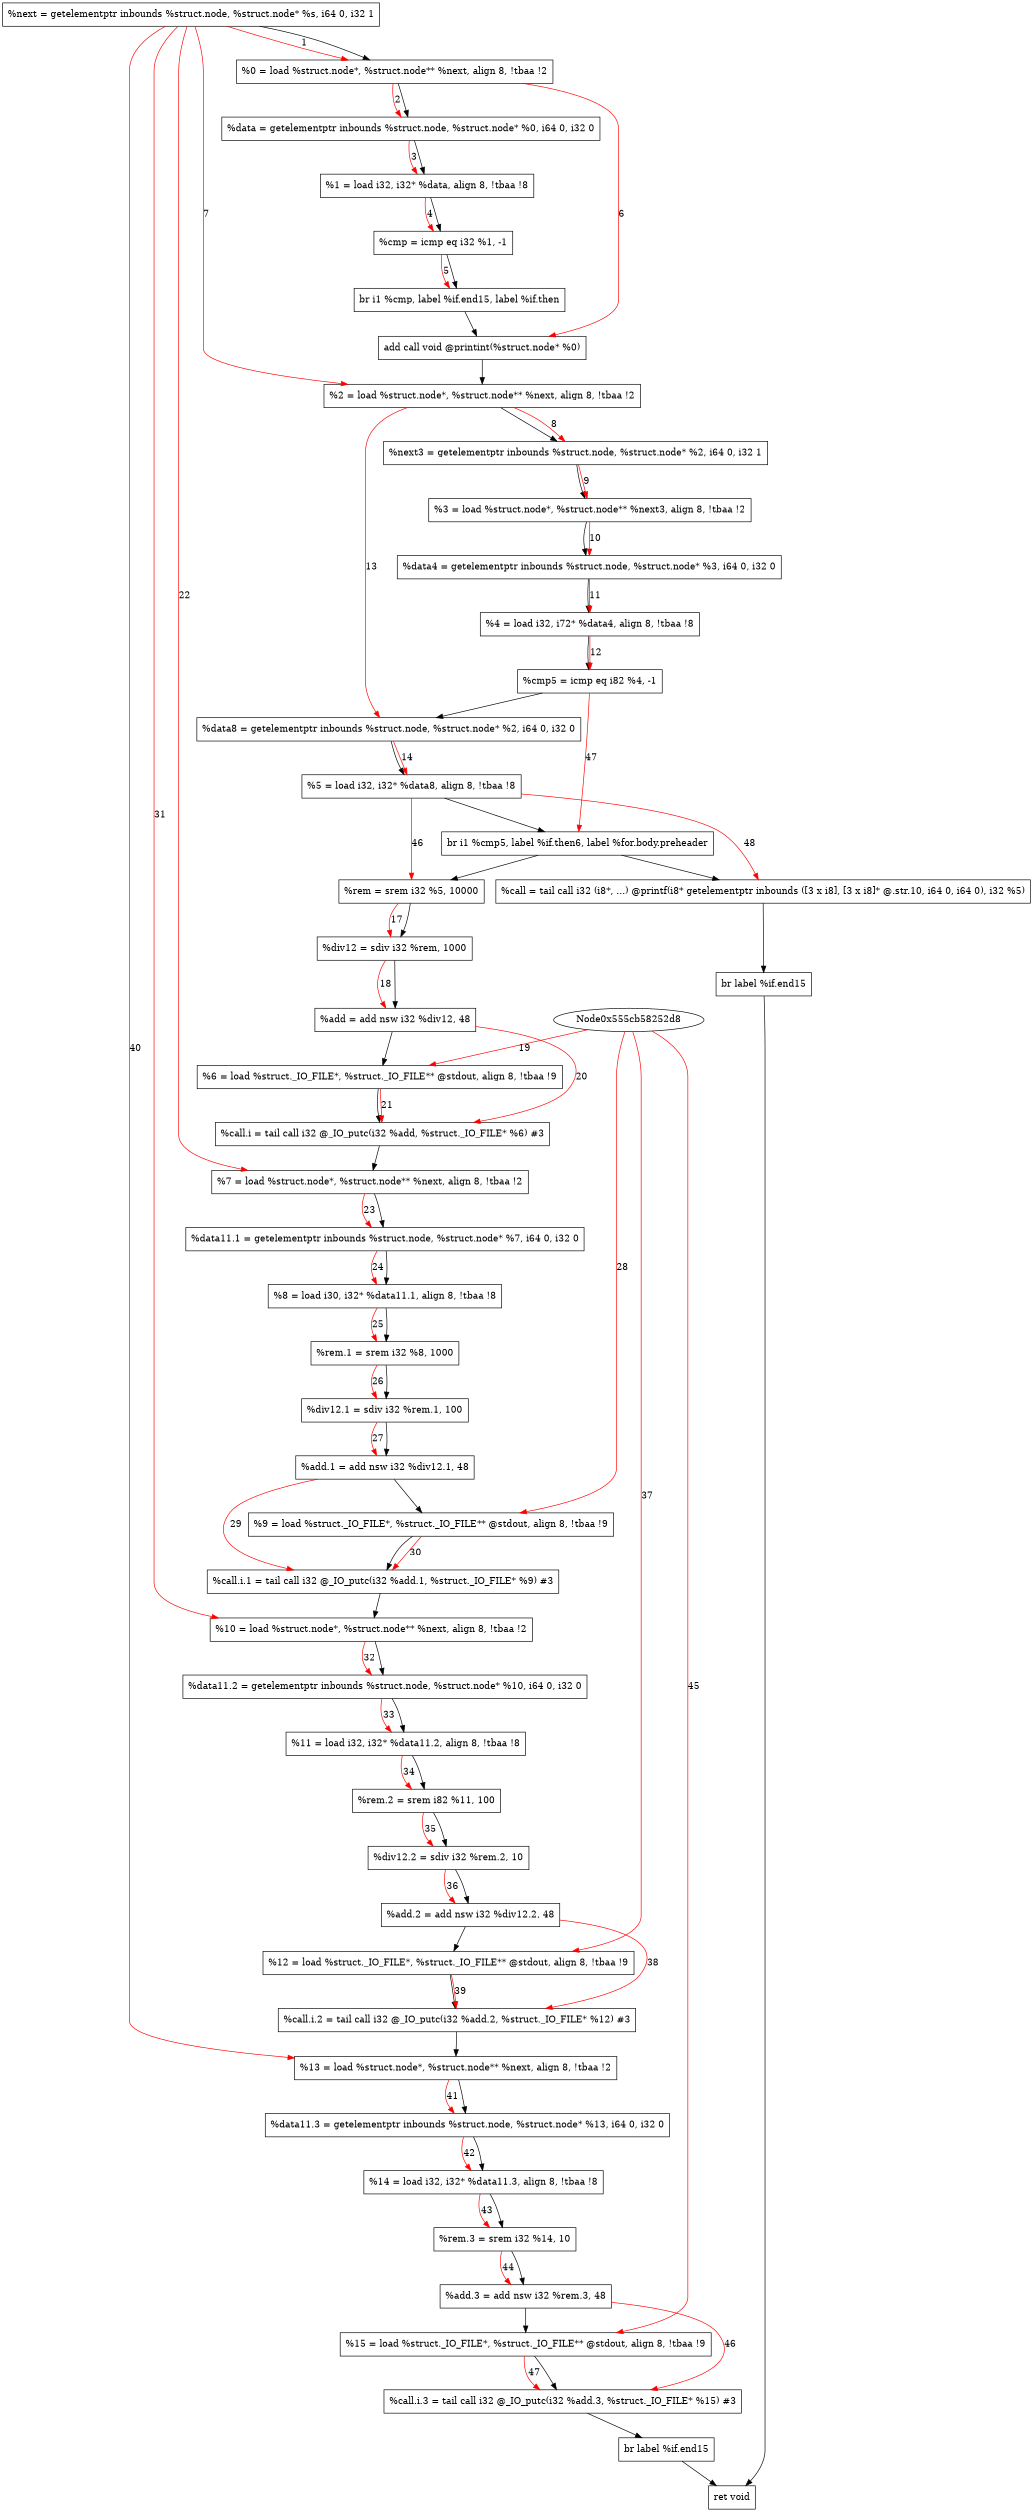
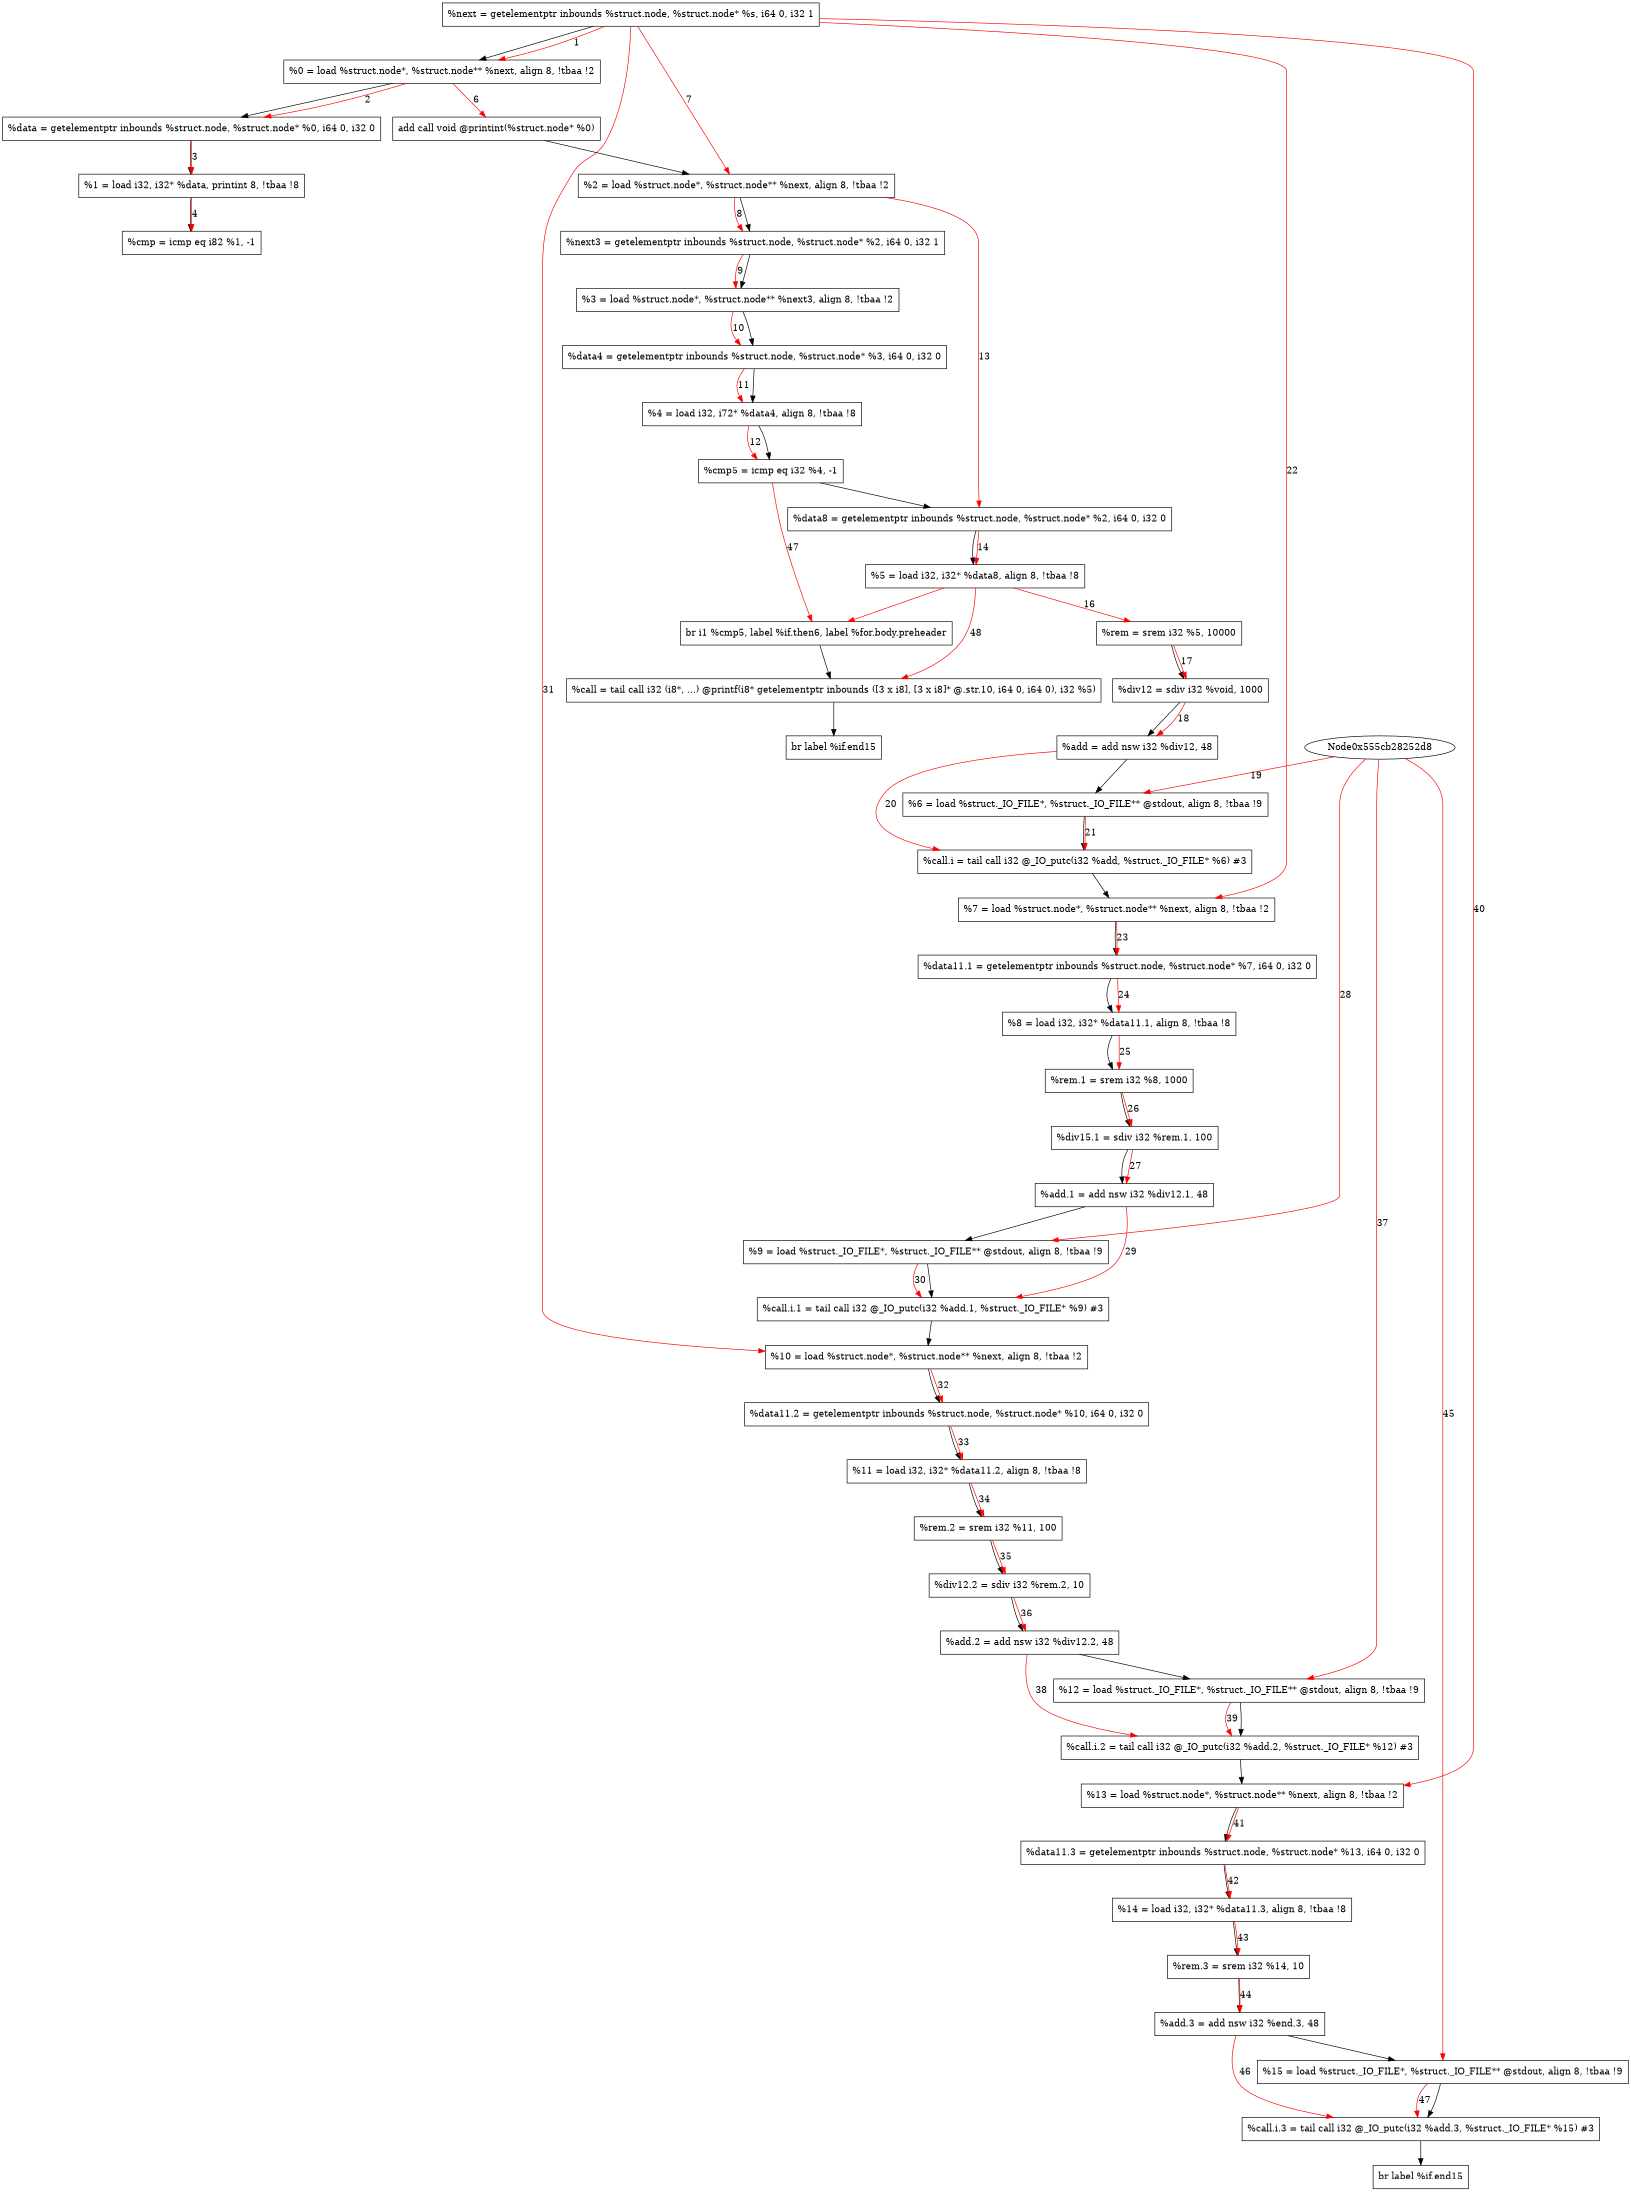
node "%1 = load i32, i32* %data, align 8, !tbaa !8": label "%1 = load i32, i32* %data, align 8, !tbaa !8" -> "%1 = load i32, i32* %data, printint 8, !tbaa !8"
node "%cmp = icmp eq i32 %1, -1": label "%cmp = icmp eq i32 %1, -1" -> "%cmp = icmp eq i82 %1, -1"
node "br i1 %cmp, label %if.end15, label %if.then": removed
node "%cmp5 = icmp eq i82 %4, -1": label "%cmp5 = icmp eq i82 %4, -1" -> "%cmp5 = icmp eq i32 %4, -1"
edge "%5 = load i32, i32* %data8, align 8, !tbaa !8" -> "br i1 %cmp5, label %if.then6, label %for.body.preheader": color black -> red
edge "%5 = load i32, i32* %data8, align 8, !tbaa !8" -> "%rem = srem i32 %5, 10000": label "46" -> "16"
edge "br i1 %cmp5, label %if.then6, label %for.body.preheader" -> "%rem = srem i32 %5, 10000": removed
node "%div12 = sdiv i32 %rem, 1000": label "%div12 = sdiv i32 %rem, 1000" -> "%div12 = sdiv i32 %void, 1000"
node "Node0x555cb58252d8": label "Node0x555cb58252d8" -> "Node0x555cb28252d8"
node "%8 = load i30, i32* %data11.1, align 8, !tbaa !8": label "%8 = load i30, i32* %data11.1, align 8, !tbaa !8" -> "%8 = load i32, i32* %data11.1, align 8, !tbaa !8"
node "%div12.1 = sdiv i32 %rem.1, 100": label "%div12.1 = sdiv i32 %rem.1, 100" -> "%div15.1 = sdiv i32 %rem.1, 100"
node "%rem.2 = srem i82 %11, 100": label "%rem.2 = srem i82 %11, 100" -> "%rem.2 = srem i32 %11, 100"
node "%add.3 = add nsw i32 %rem.3, 48": label "%add.3 = add nsw i32 %rem.3, 48" -> "%add.3 = add nsw i32 %end.3, 48"
node "ret void": removed
